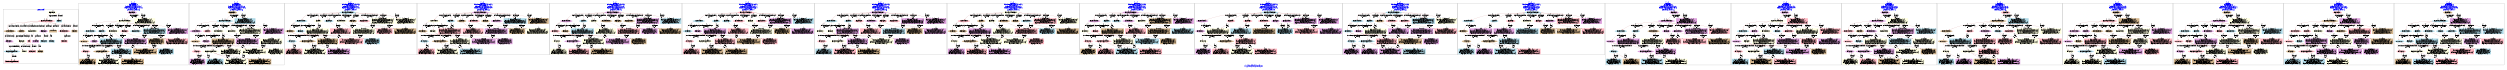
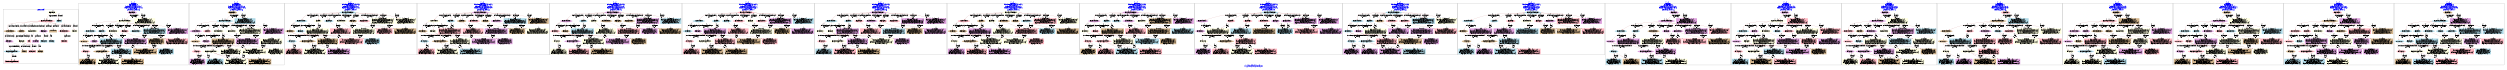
node "object_uri": fillcolor tan -> lightyellow
node "artist_uri": fillcolor lightyellow -> tan
